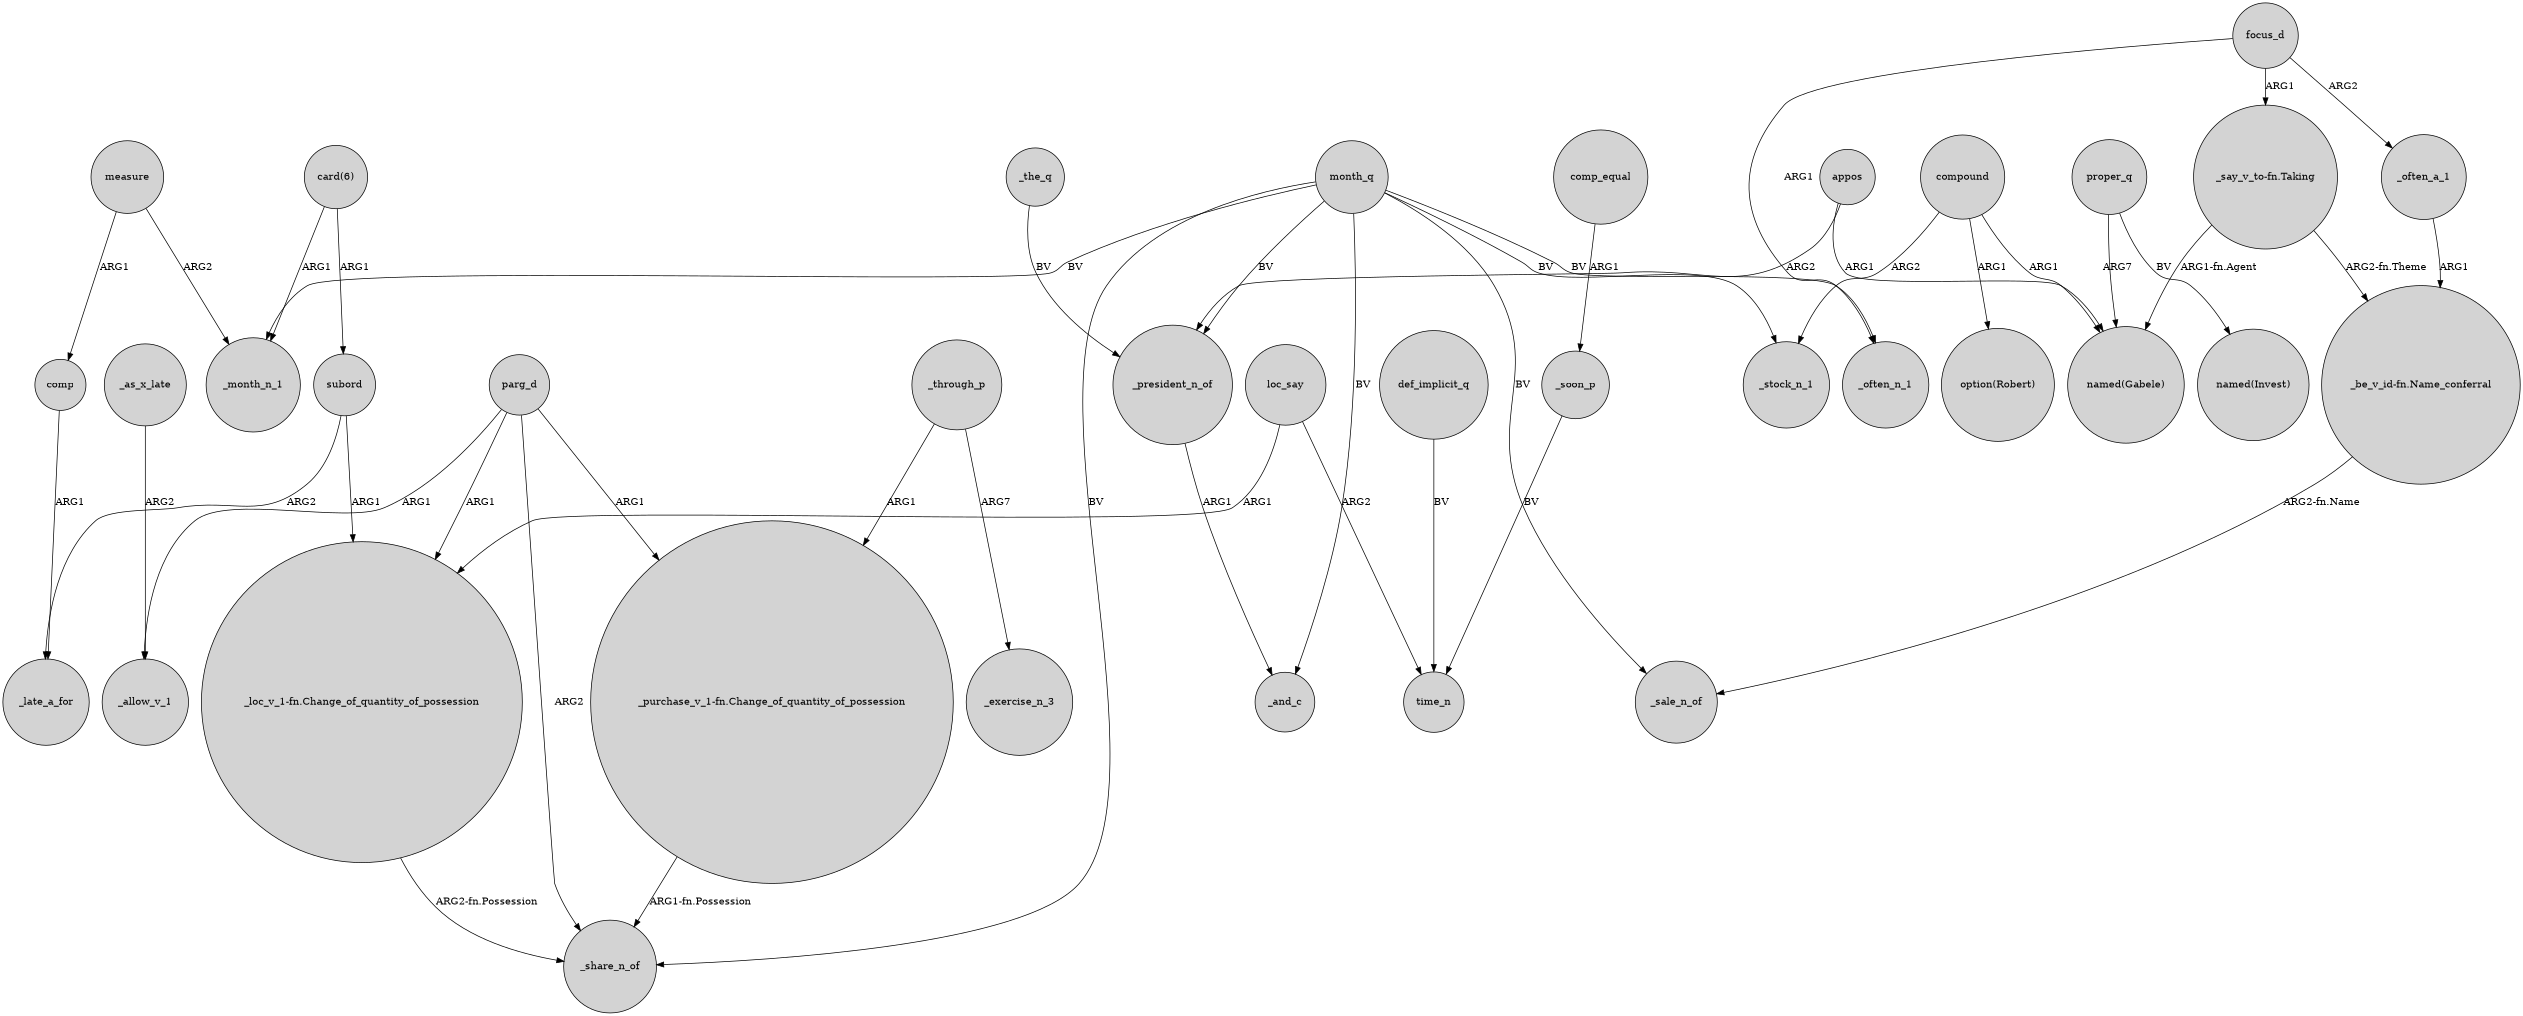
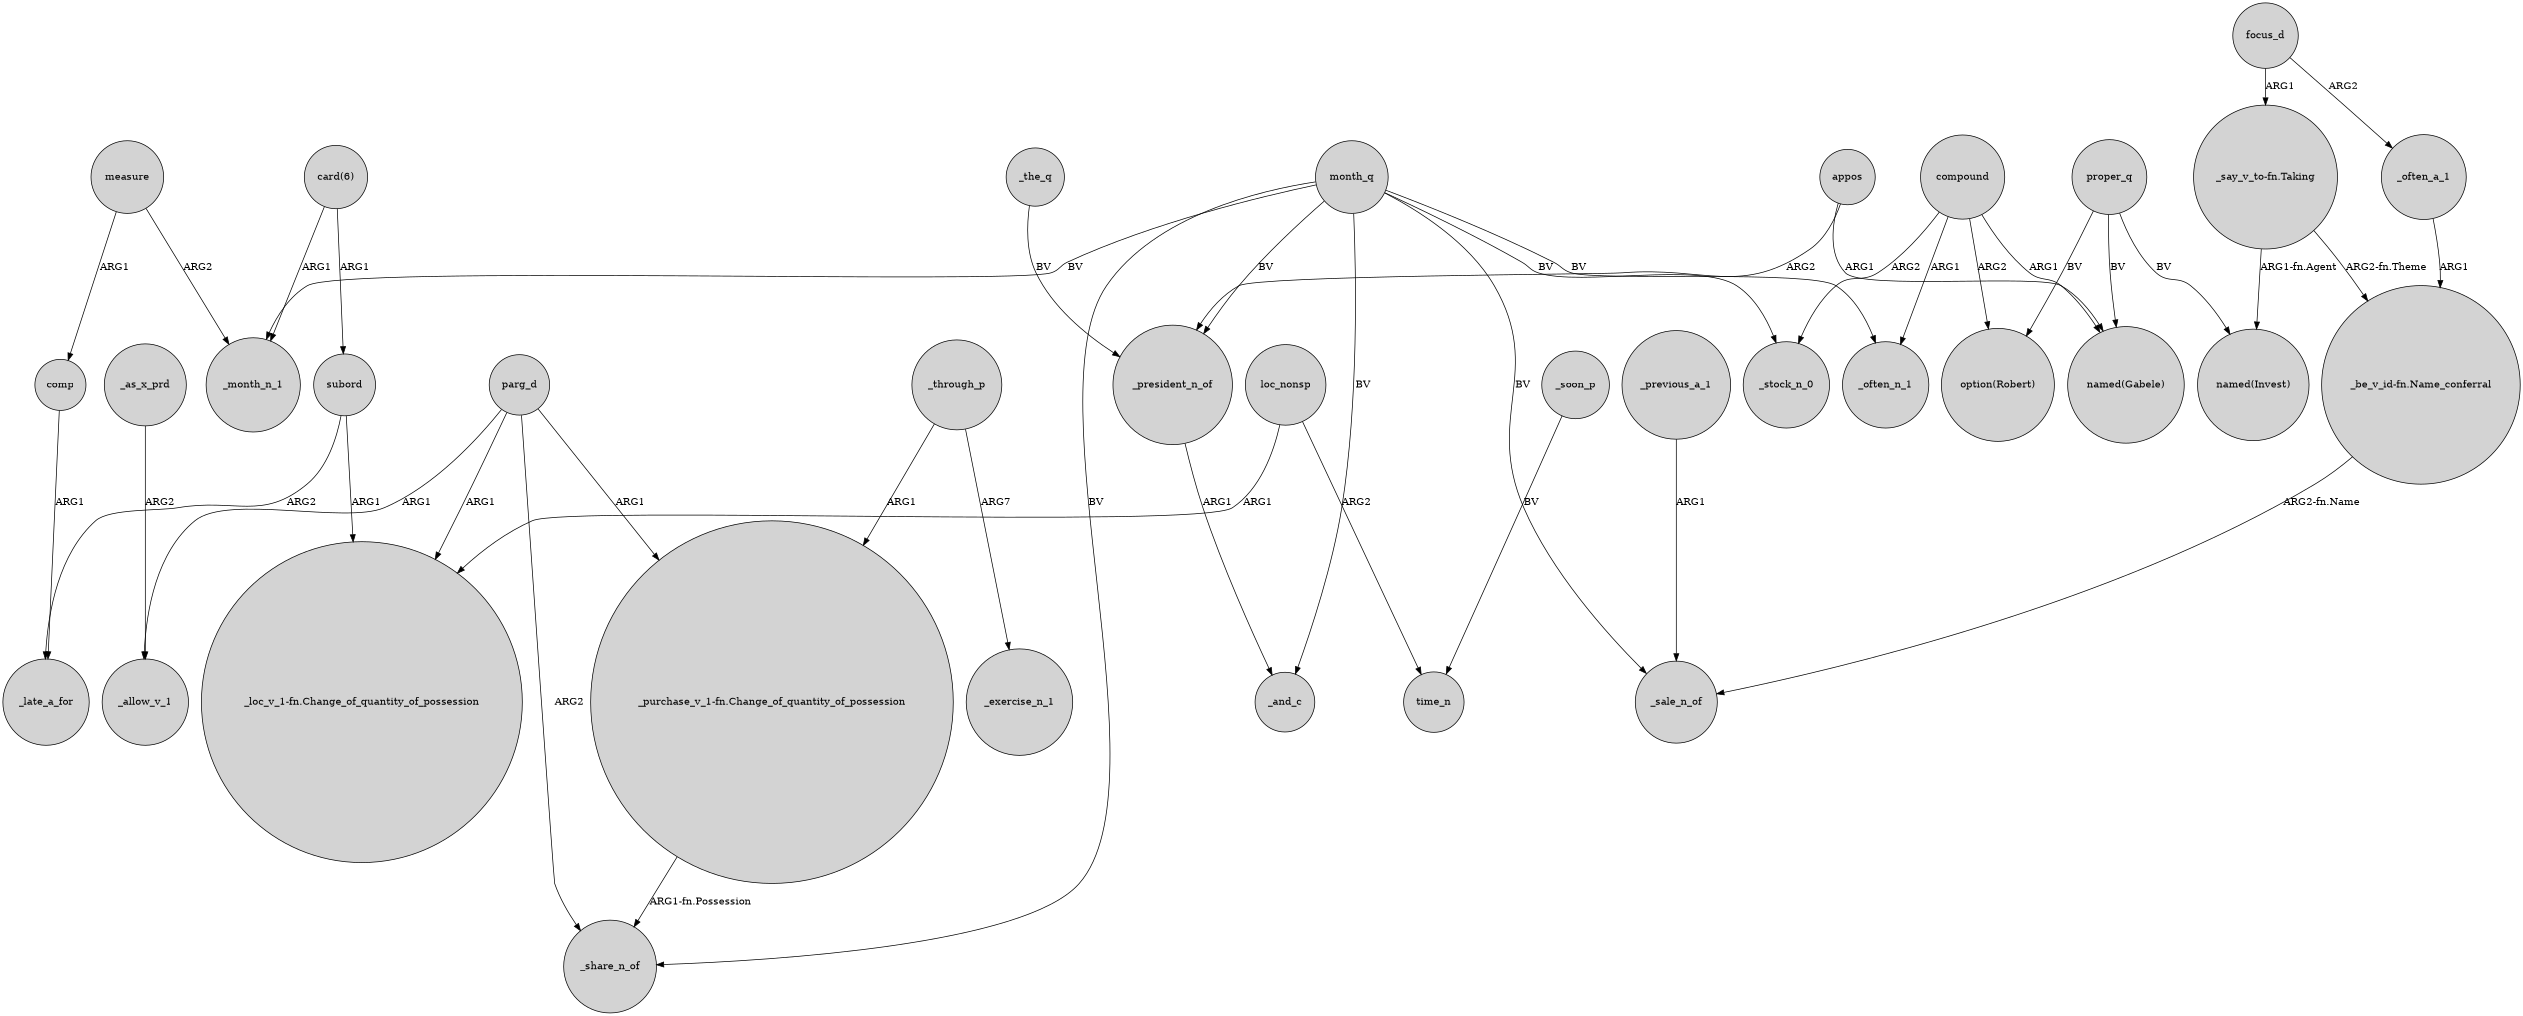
edge "focus_d" -> "_often_n_1": now "compound" -> "_often_n_1"
node "comp_equal": removed
edge "compound" -> "option(Robert)": label "ARG1" -> "ARG2"
edge "proper_q" -> "named(Gabele)": label "ARG7" -> "BV"
edge "proper_q" -> "option(Robert)": added, label "BV"
edge "_say_v_to-fn.Taking" -> "named(Gabele)": now "_say_v_to-fn.Taking" -> "named(Invest)"
node "_as_x_late": label "_as_x_late" -> "_as_x_prd"
node "loc_say": label "loc_say" -> "loc_nonsp"
node "def_implicit_q": removed
node "_previous_a_1": added
node "_stock_n_1": label "_stock_n_1" -> "_stock_n_0"
node "_exercise_n_3": label "_exercise_n_3" -> "_exercise_n_1"
edge "_loc_v_1-fn.Change_of_quantity_of_possession" -> "_share_n_of": removed, label "ARG2-fn.Possession"
